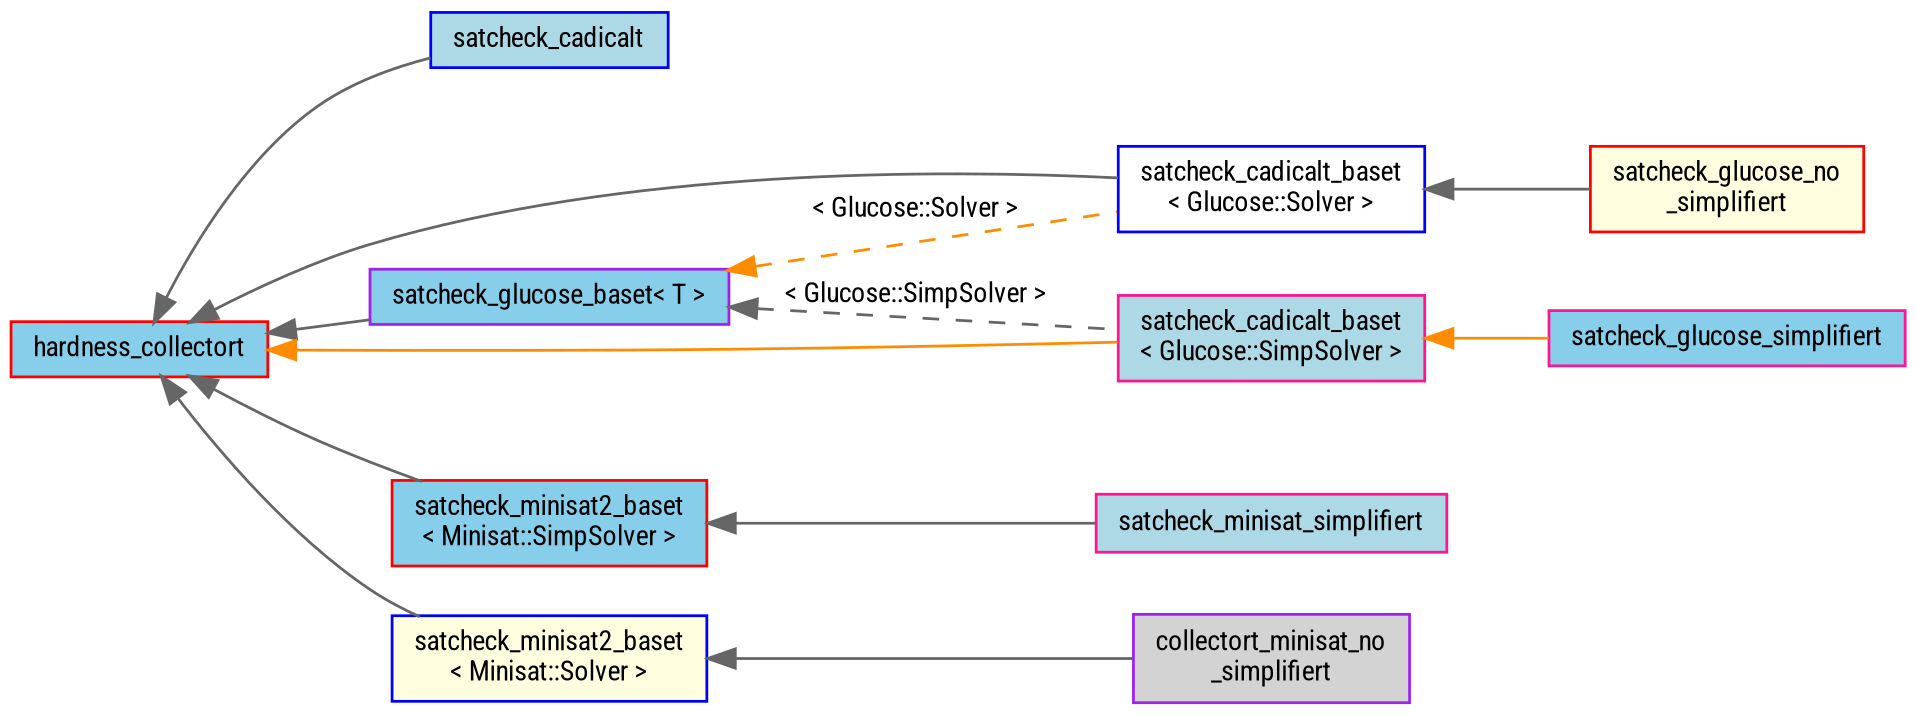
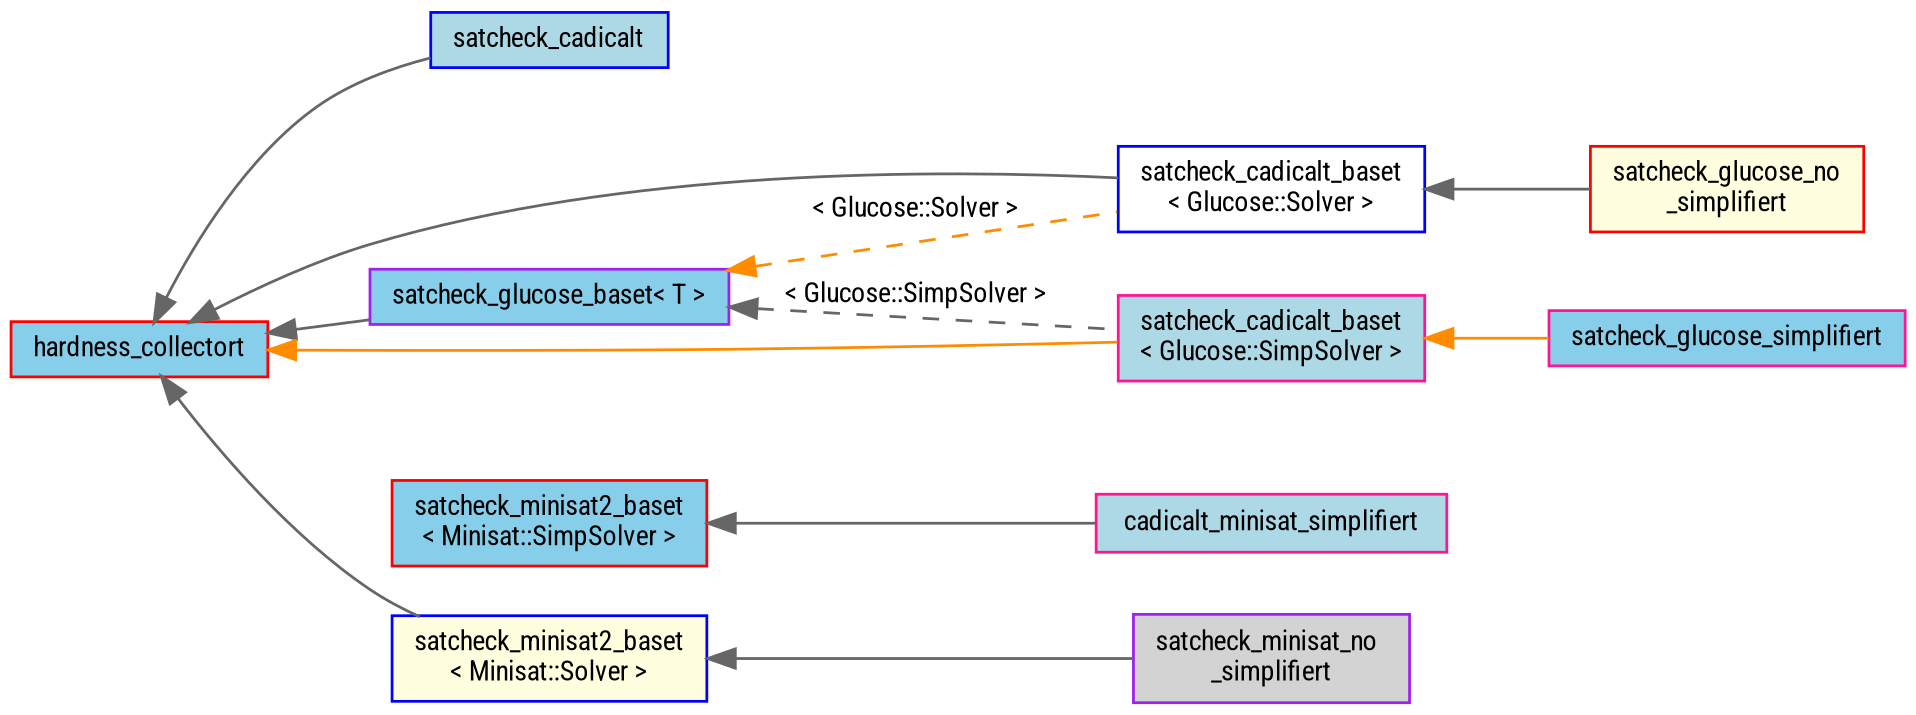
edge "satcheck_minisat2_baset < Minisat::SimpSolver >" -> "hardness_collectort": removed
node "satcheck_minisat_simplifiert": label "satcheck_minisat_simplifiert" -> "cadicalt_minisat_simplifiert"
node "collectort_minisat_no _simplifiert": label "collectort_minisat_no _simplifiert" -> "satcheck_minisat_no _simplifiert"
